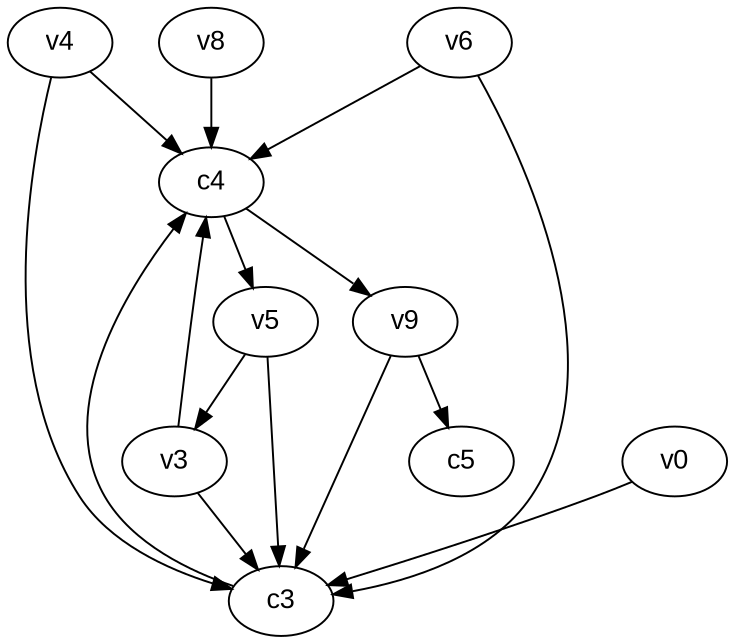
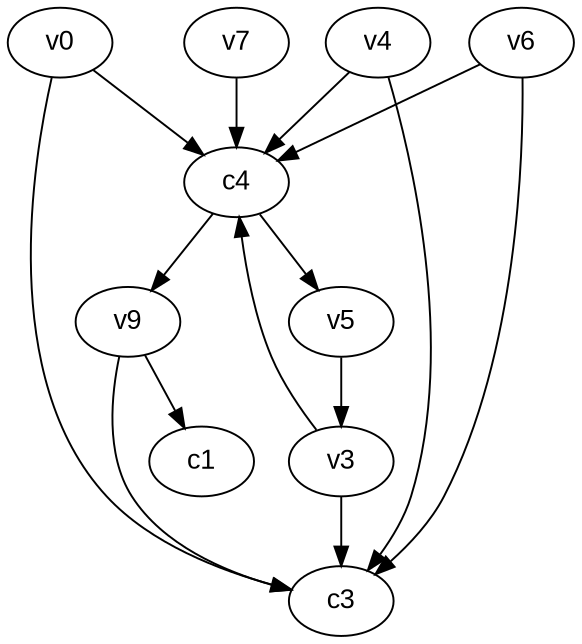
node "v8": label "v8" -> "v7"
edge "c3" -> "c4": now "v0" -> "c4"
edge "v5" -> "c3": removed
node "c5": label "c5" -> "c1"
